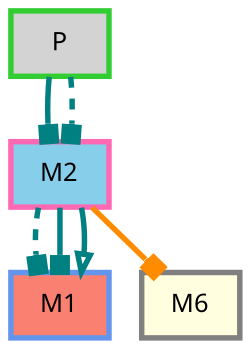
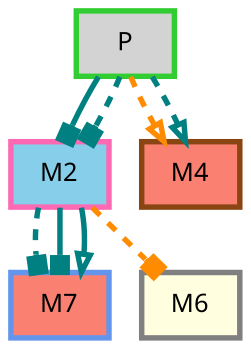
node "M4": added
edge "M2" -> "M6": style solid -> dashed
node "M1": label "M1" -> "M7"
